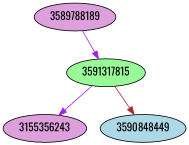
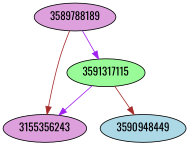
edge "3589788189" -> "3155356243": added
node "3591317815": label "3591317815" -> "3591317115"
node "3590848449": label "3590848449" -> "3590948449"
